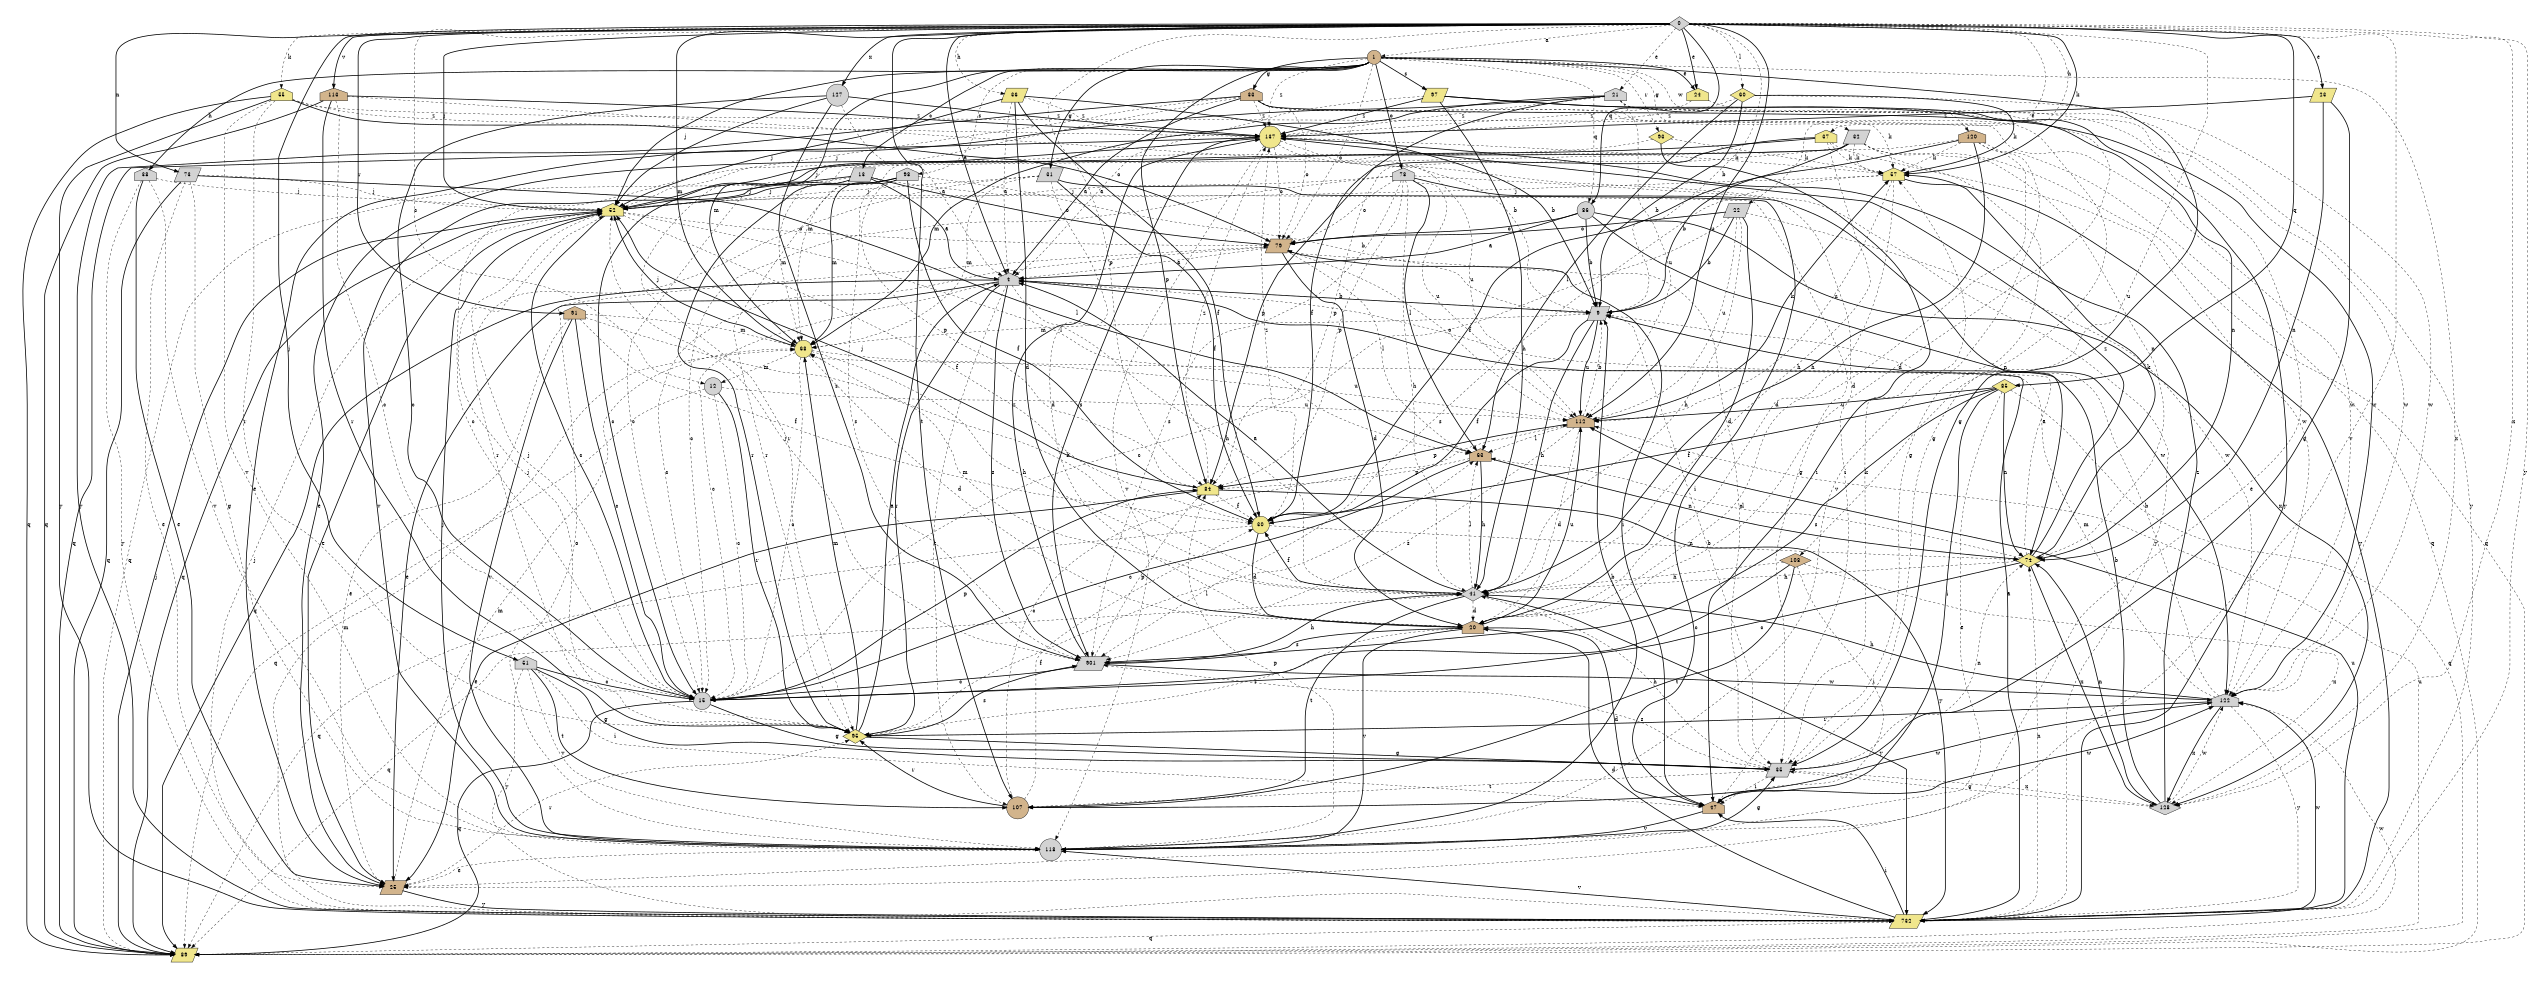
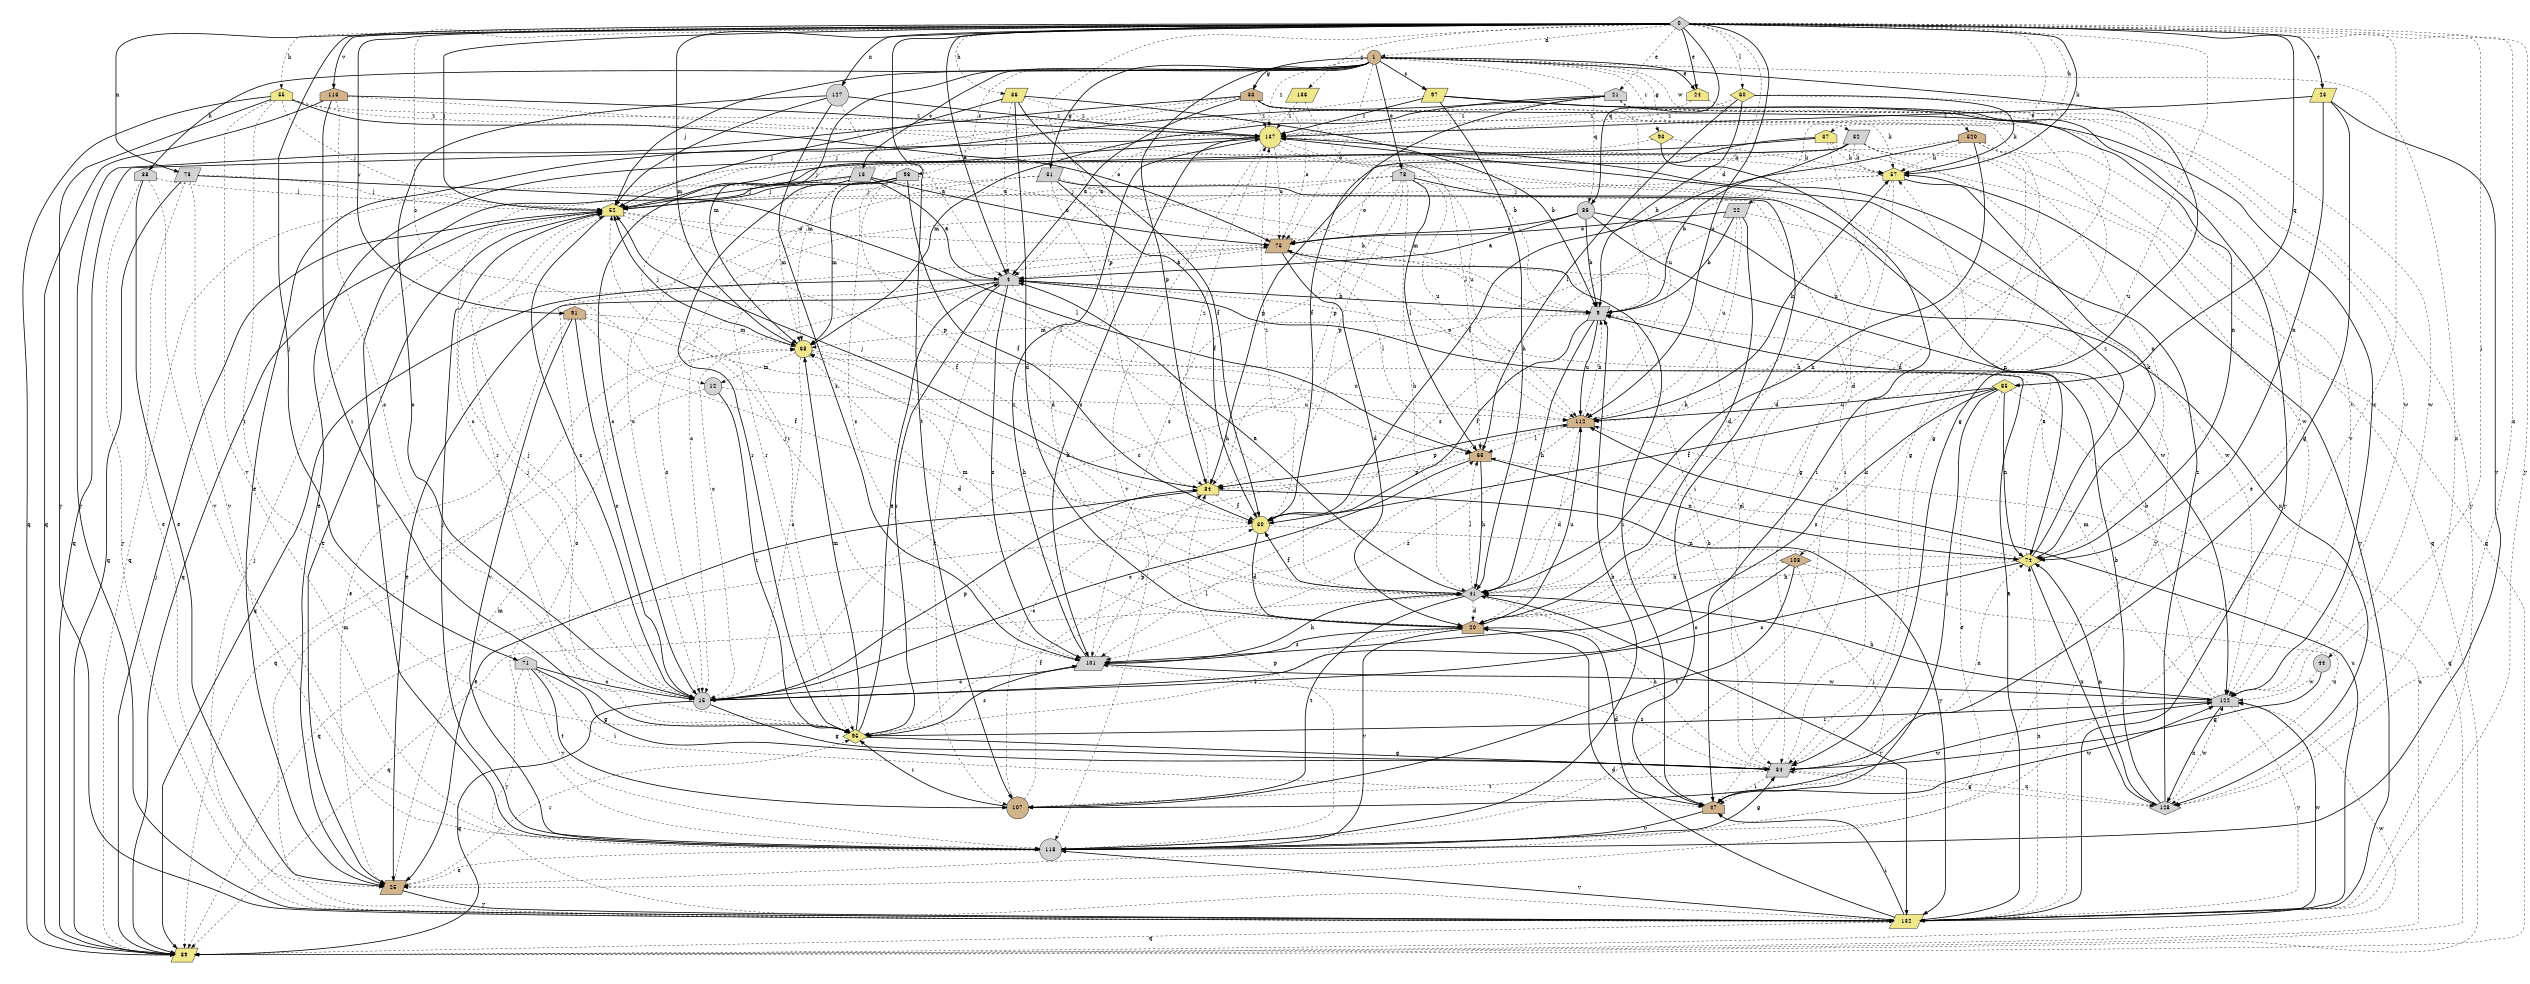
edge "0" -> "1": label "a" -> "d"
node "136": added
node "120": label "120" -> "520"
edge "0" -> "9": label "b" -> "d"
edge "55" -> "52": added, label "j"
node "79": label "79" -> "75"
edge "31" -> "68": now "31" -> "9"
edge "55" -> "122": label "w" -> "v"
edge "73" -> "118": label "g" -> "v"
edge "12" -> "15": removed, label "c"
node "51": label "51" -> "71"
node "901": label "901" -> "101"
node "44": added
node "35": label "35" -> "34"
edge "23" -> "118": added, label "v"
node "732": label "732" -> "132"
